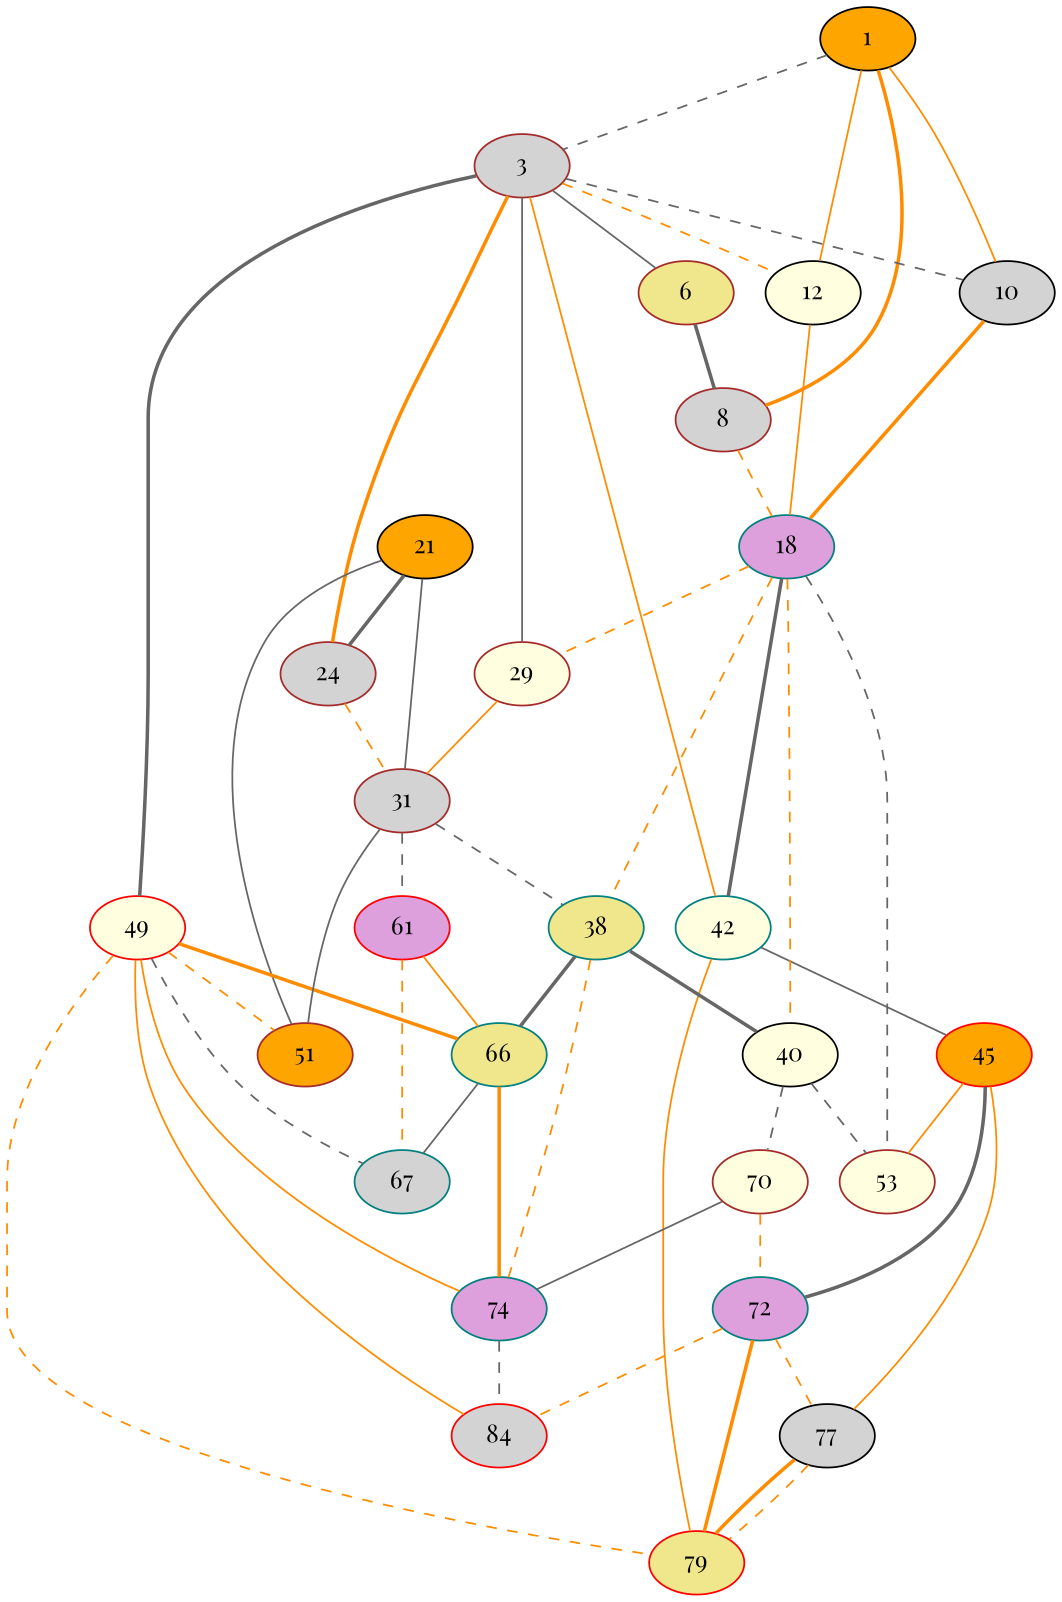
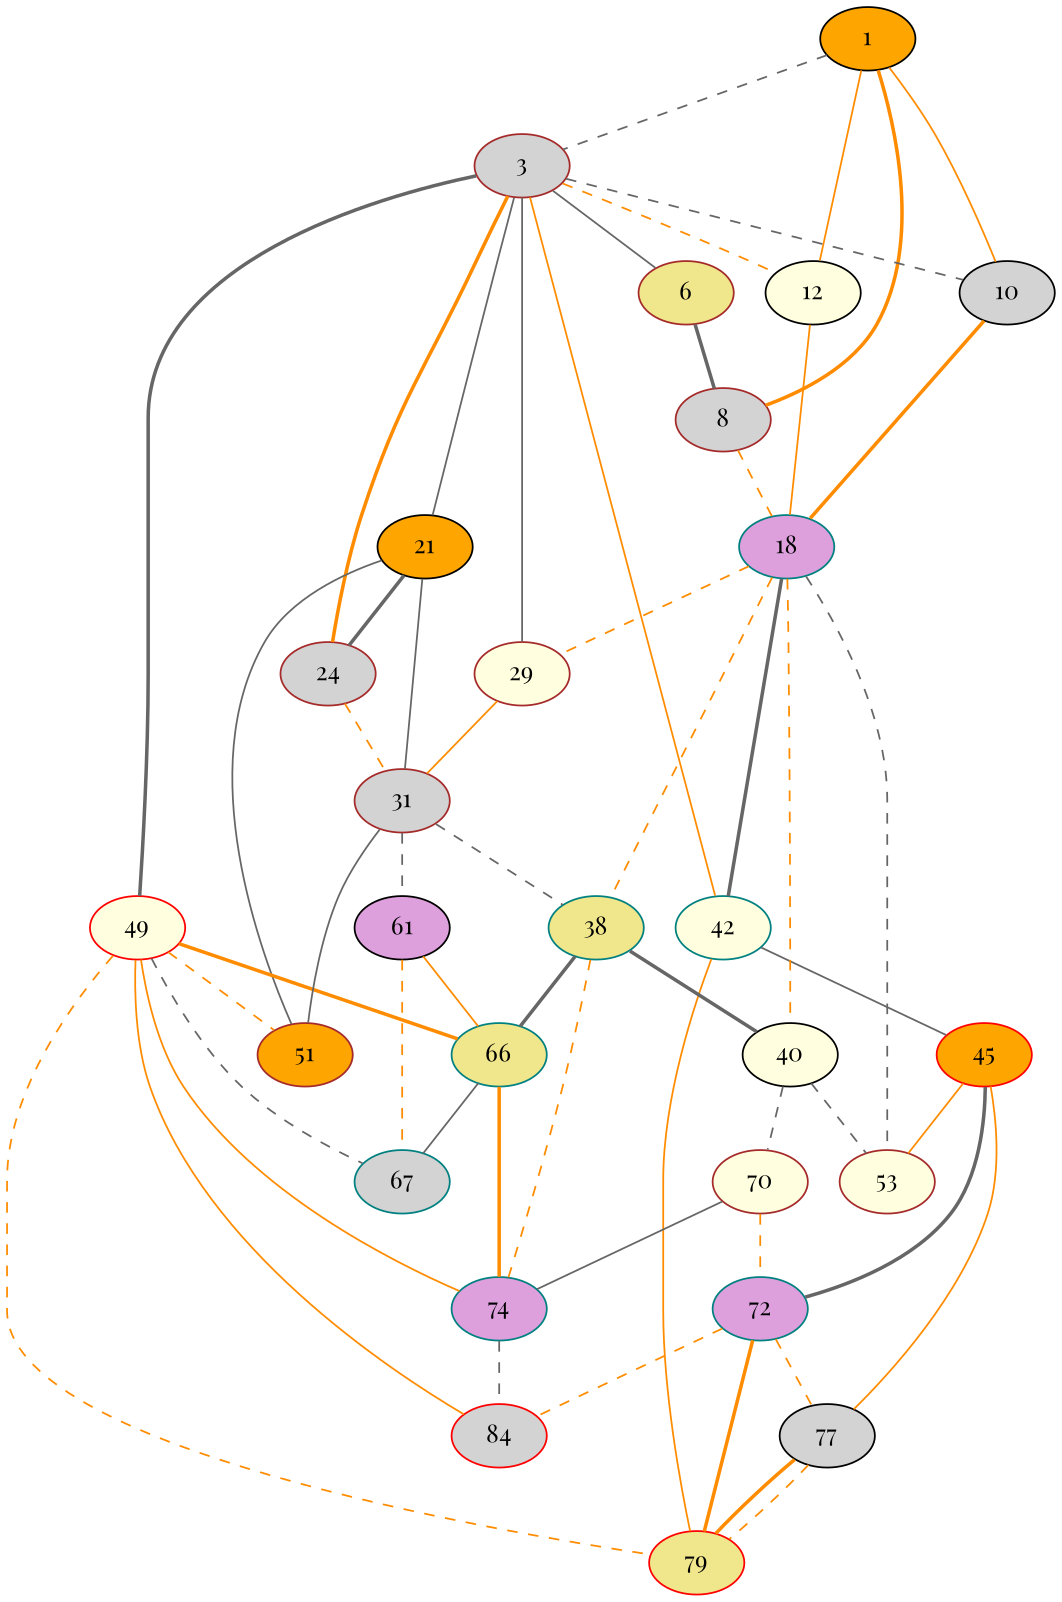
edge "3" -- "21": added
node "61": color red -> black
